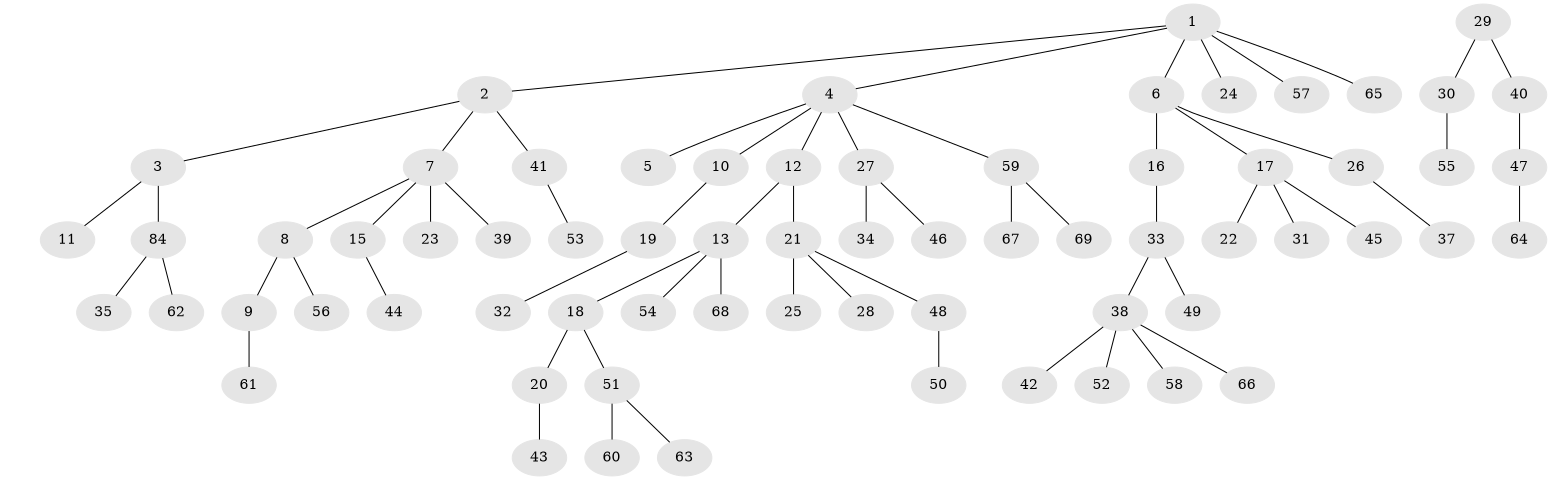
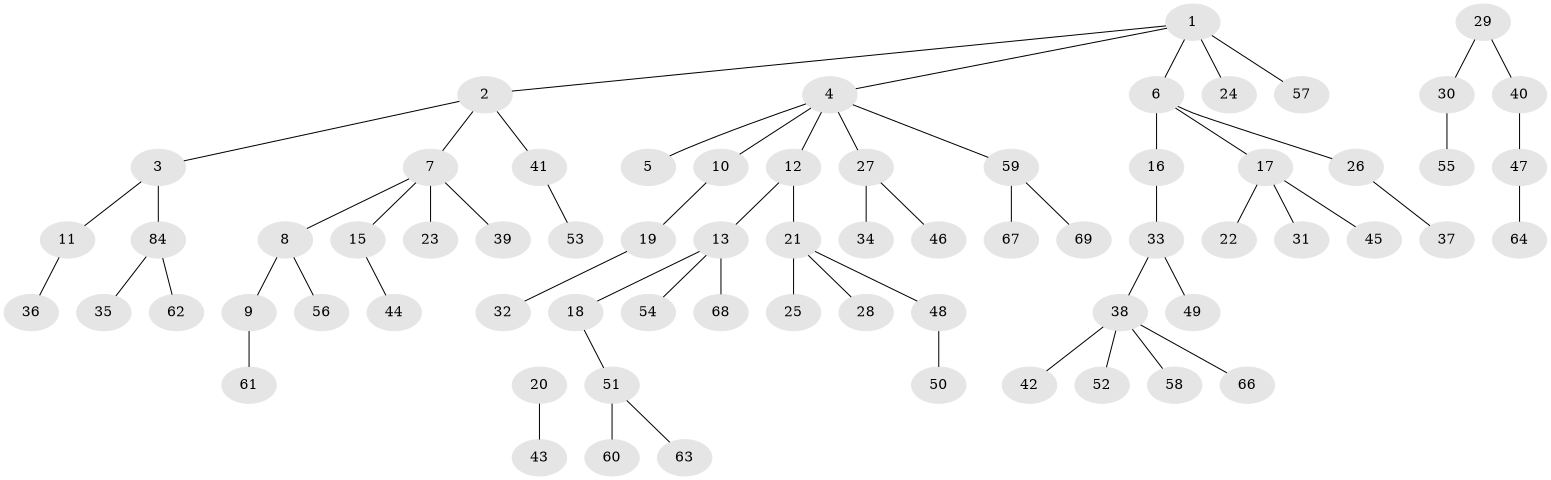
node "65": removed
node "36": added
edge "18" -- "20": removed
